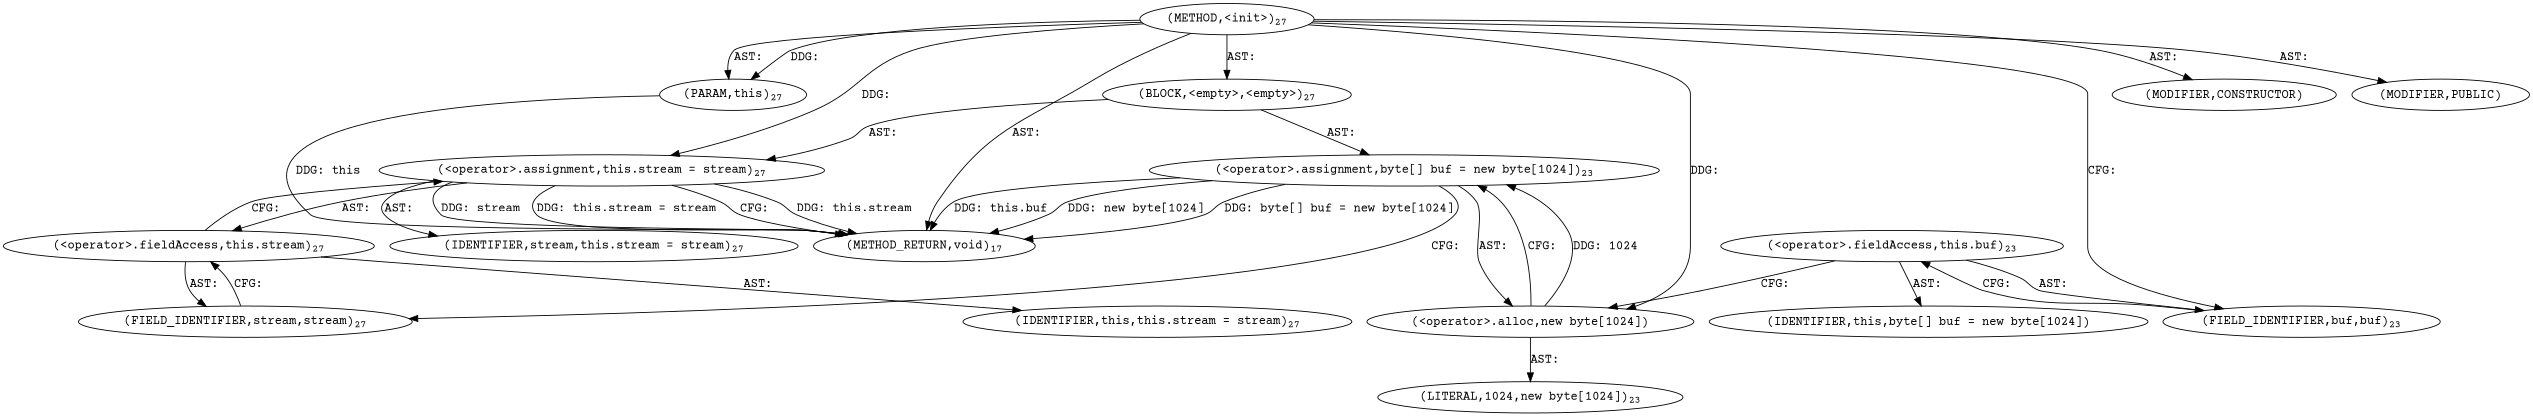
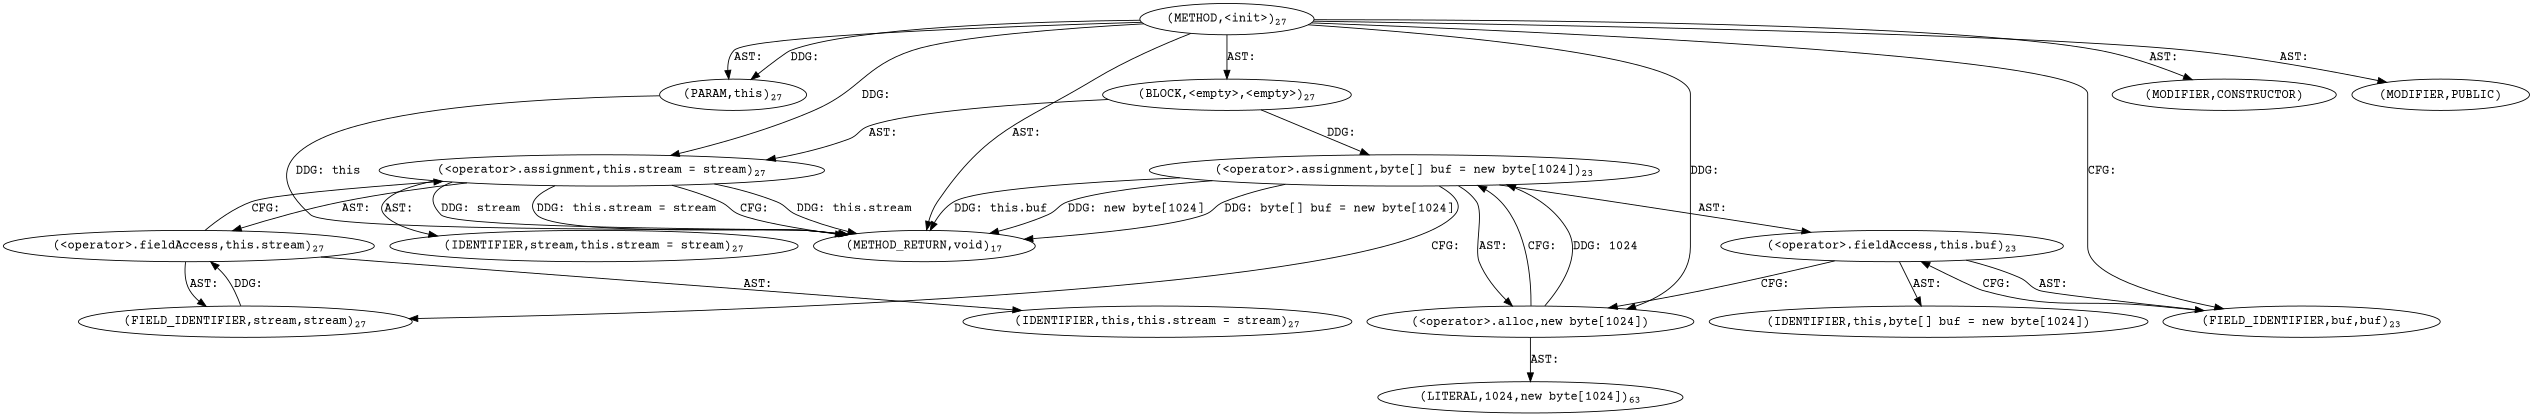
edge "(BLOCK,<empty>,<empty>)" -> "(<operator>.assignment,byte[] buf = new byte[1024])": label "AST: " -> "DDG: "
edge "(<operator>.assignment,byte[] buf = new byte[1024])" -> "(<operator>.fieldAccess,this.buf)": added, label "AST:"
edge "(FIELD_IDENTIFIER,stream,stream)" -> "(<operator>.fieldAccess,this.stream)": label "CFG: " -> "DDG: "
node "(LITERAL,1024,new byte[1024])": text "23" -> "63"
